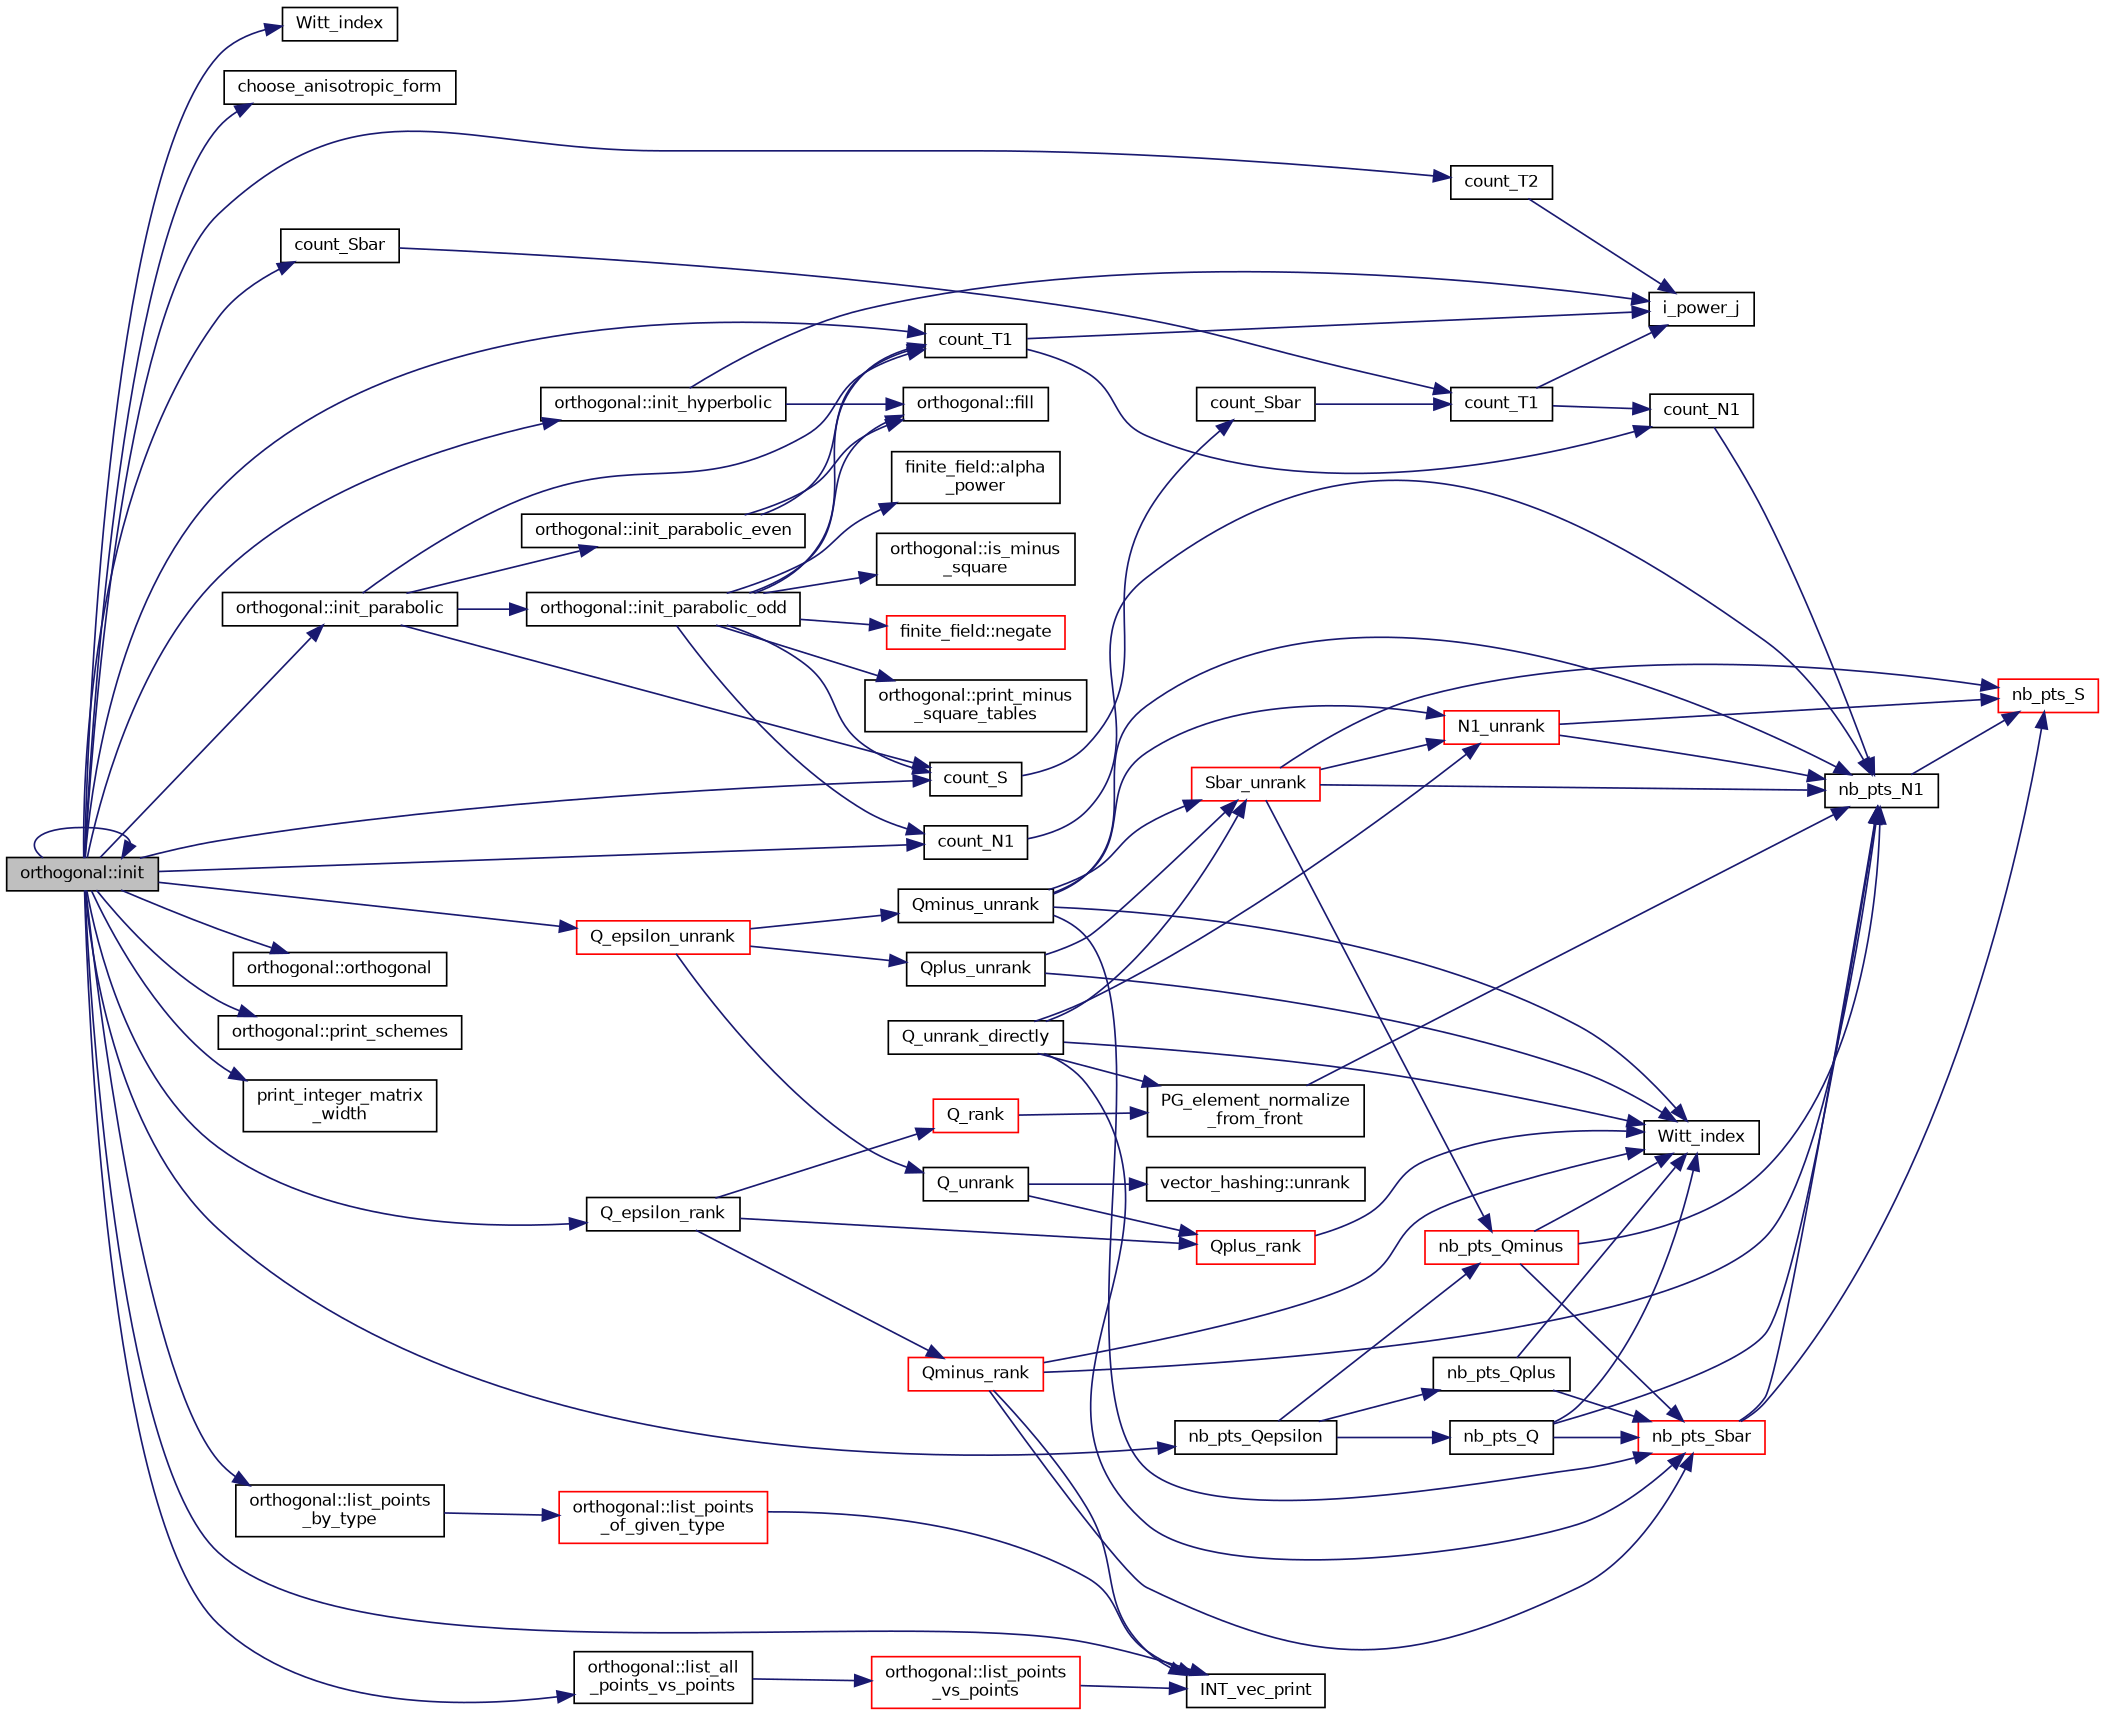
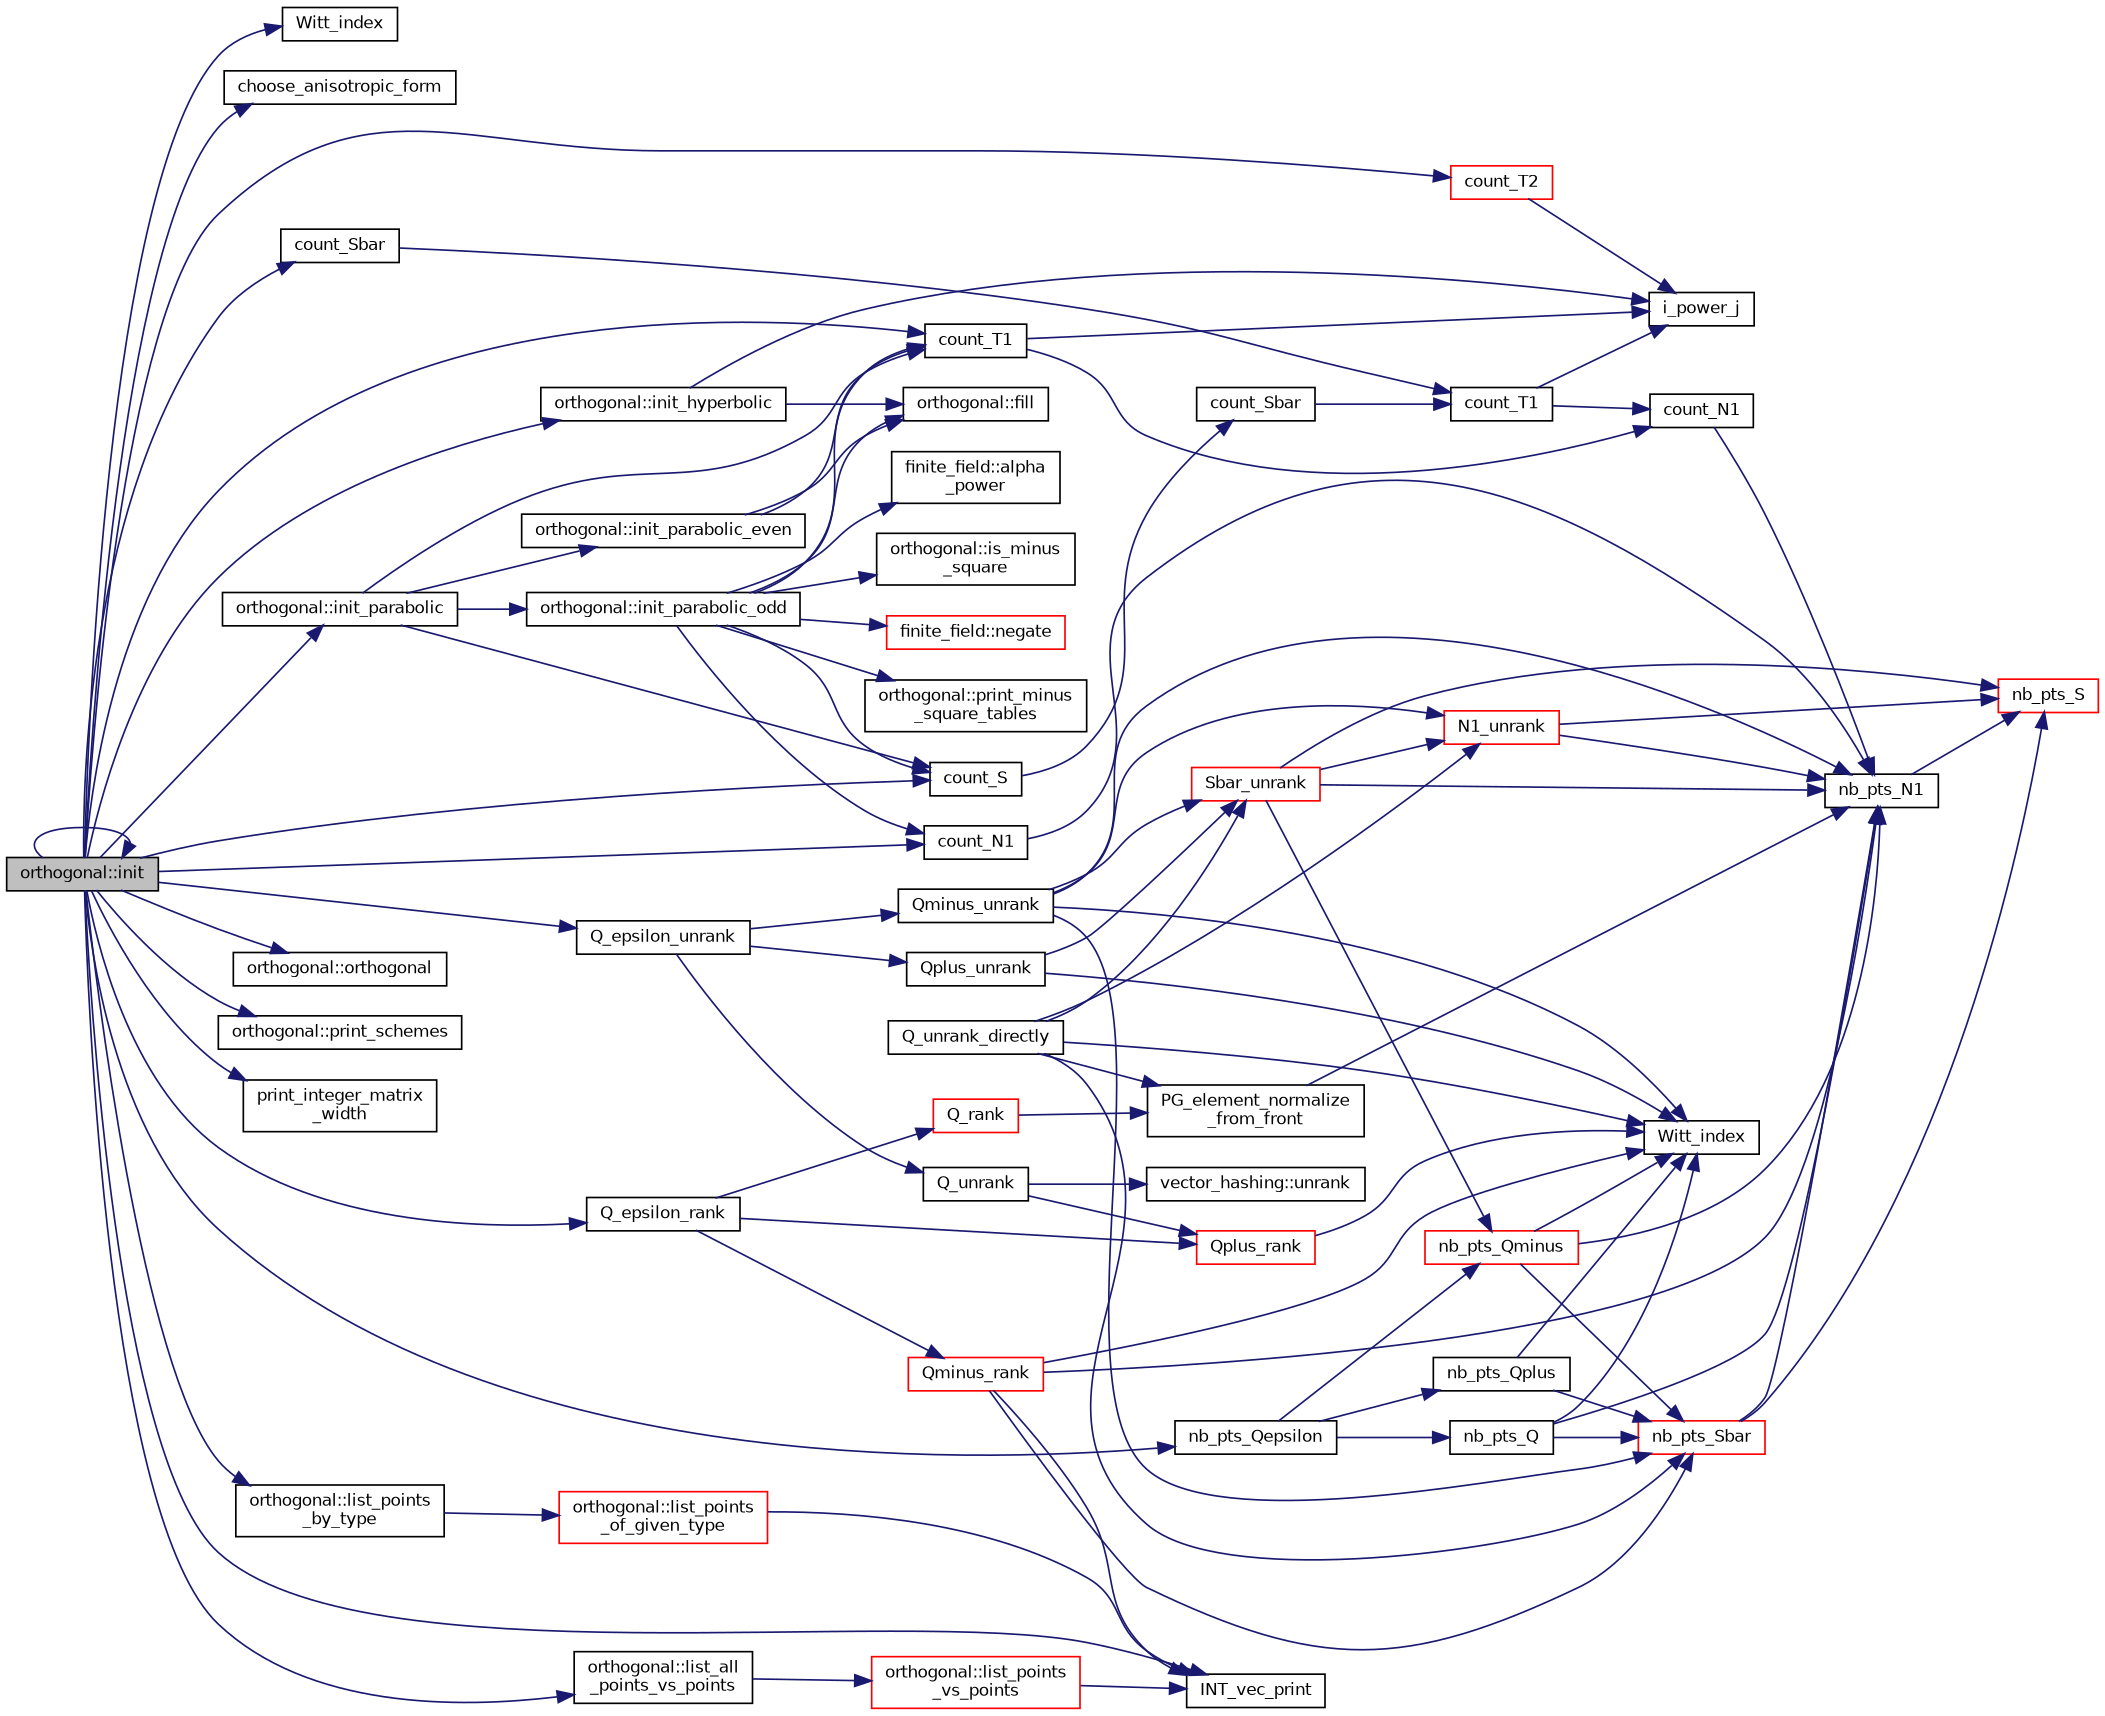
node "count_T2": color black -> red
node "Q_epsilon_unrank": color red -> black
